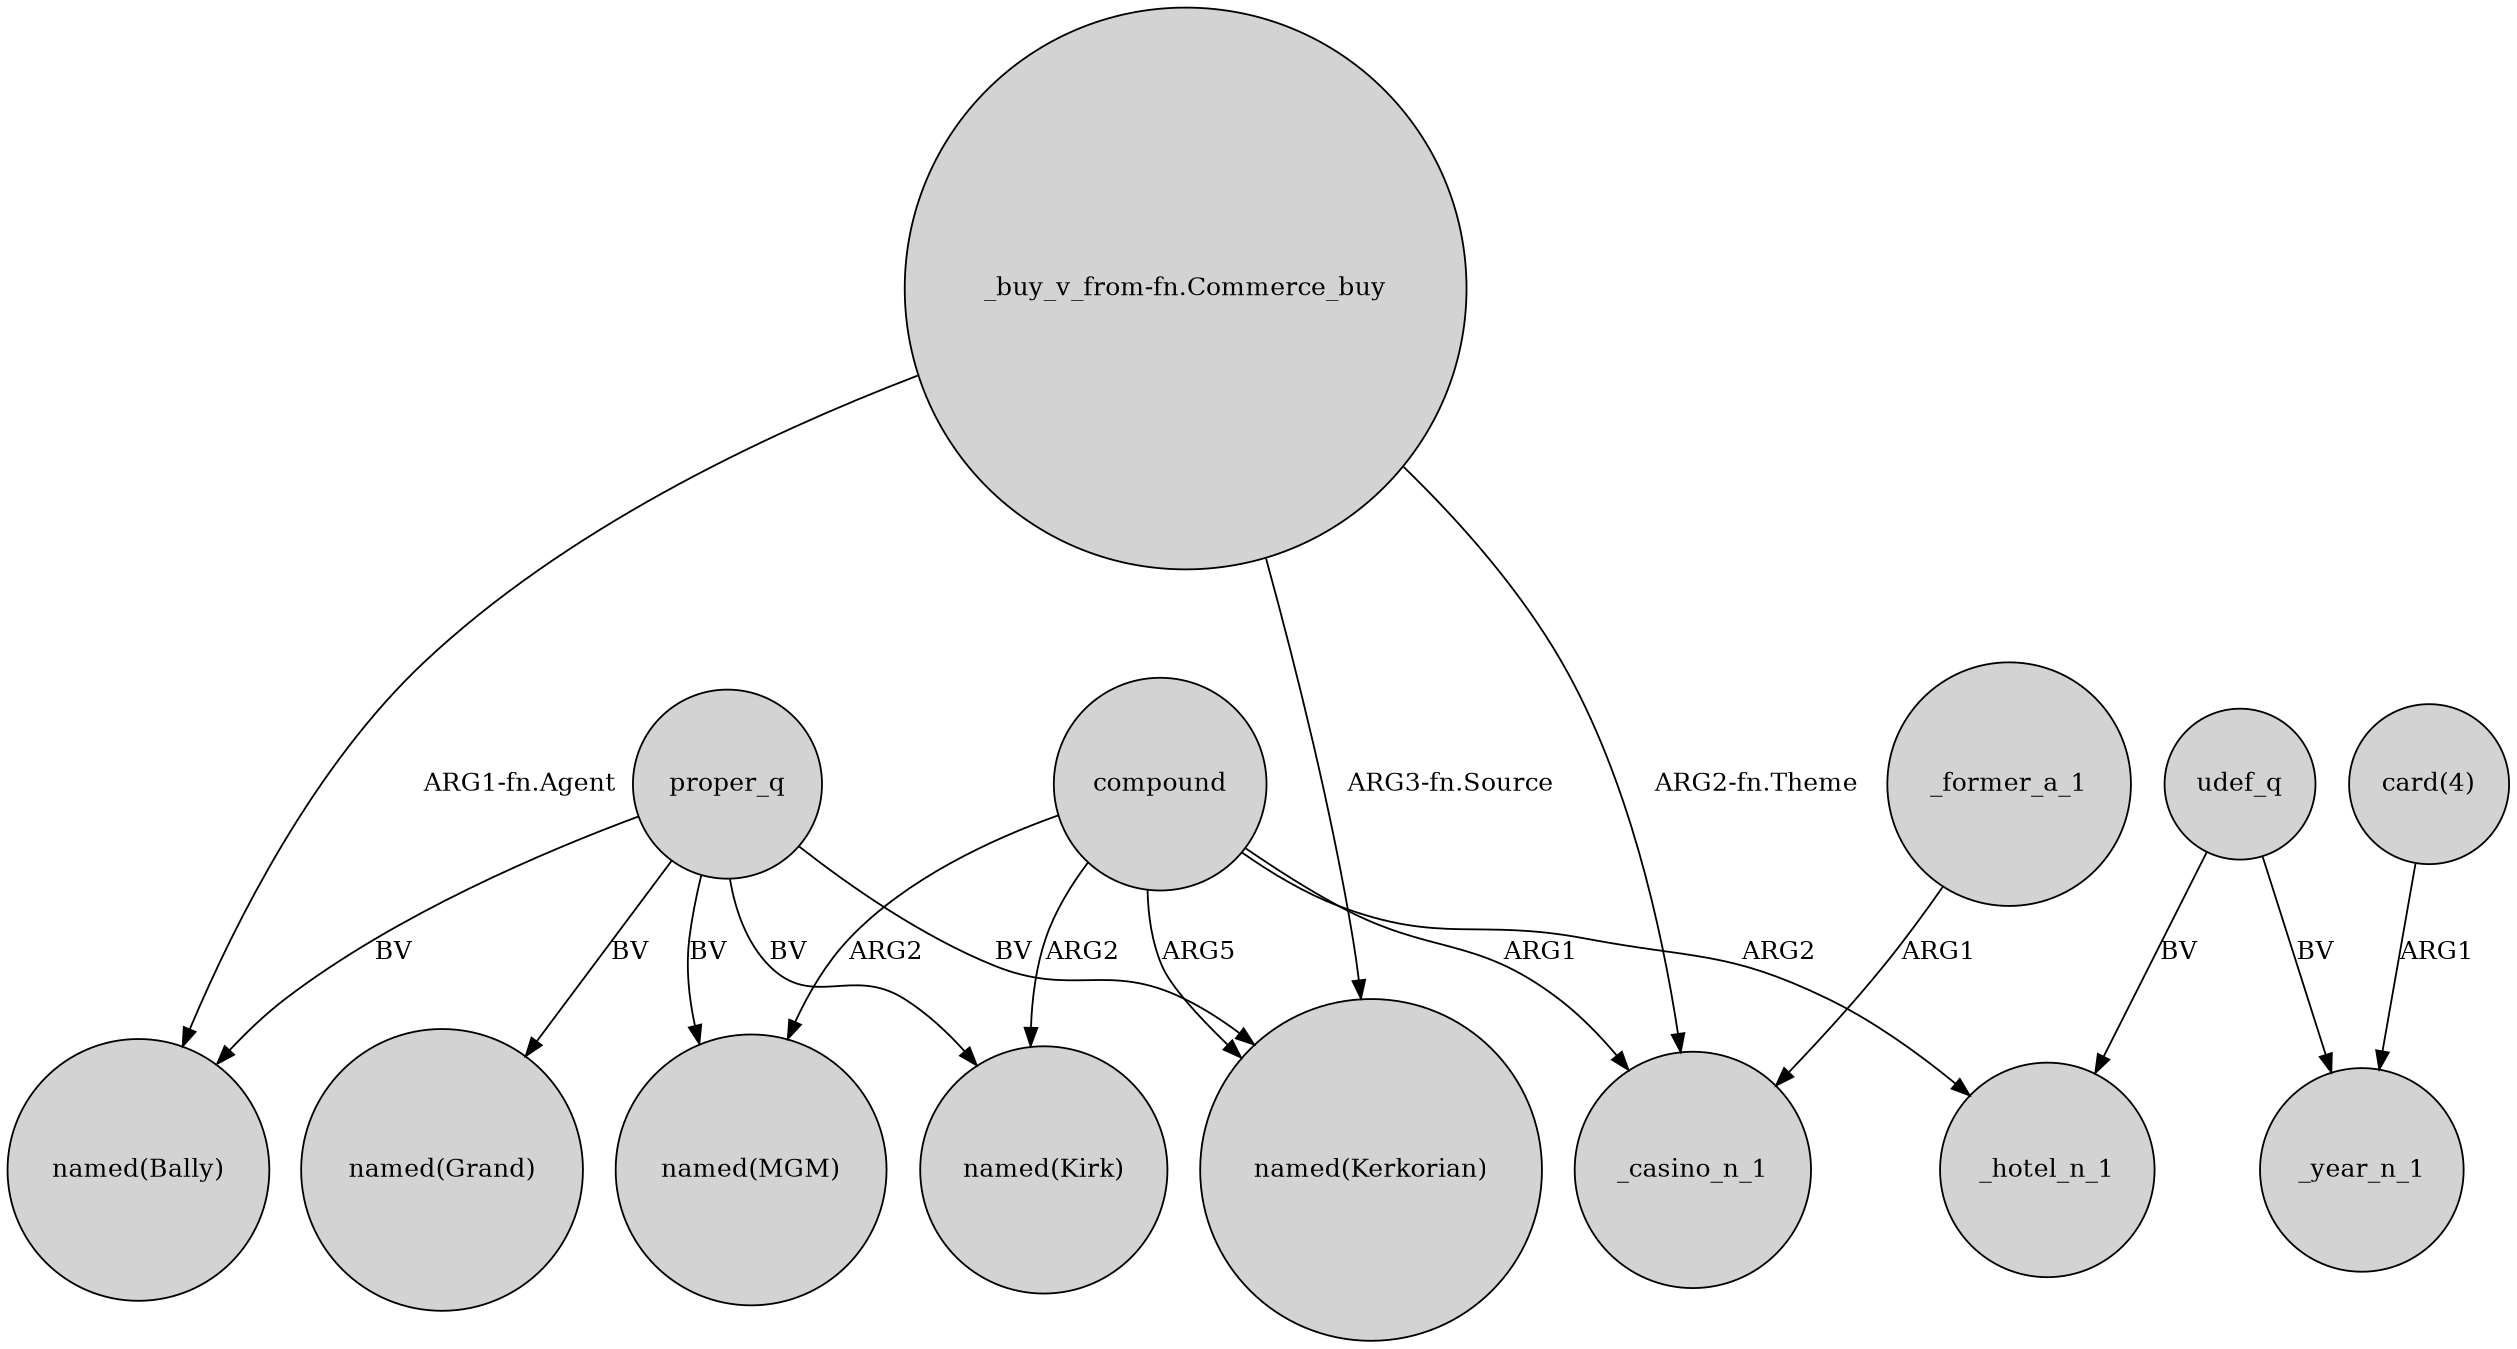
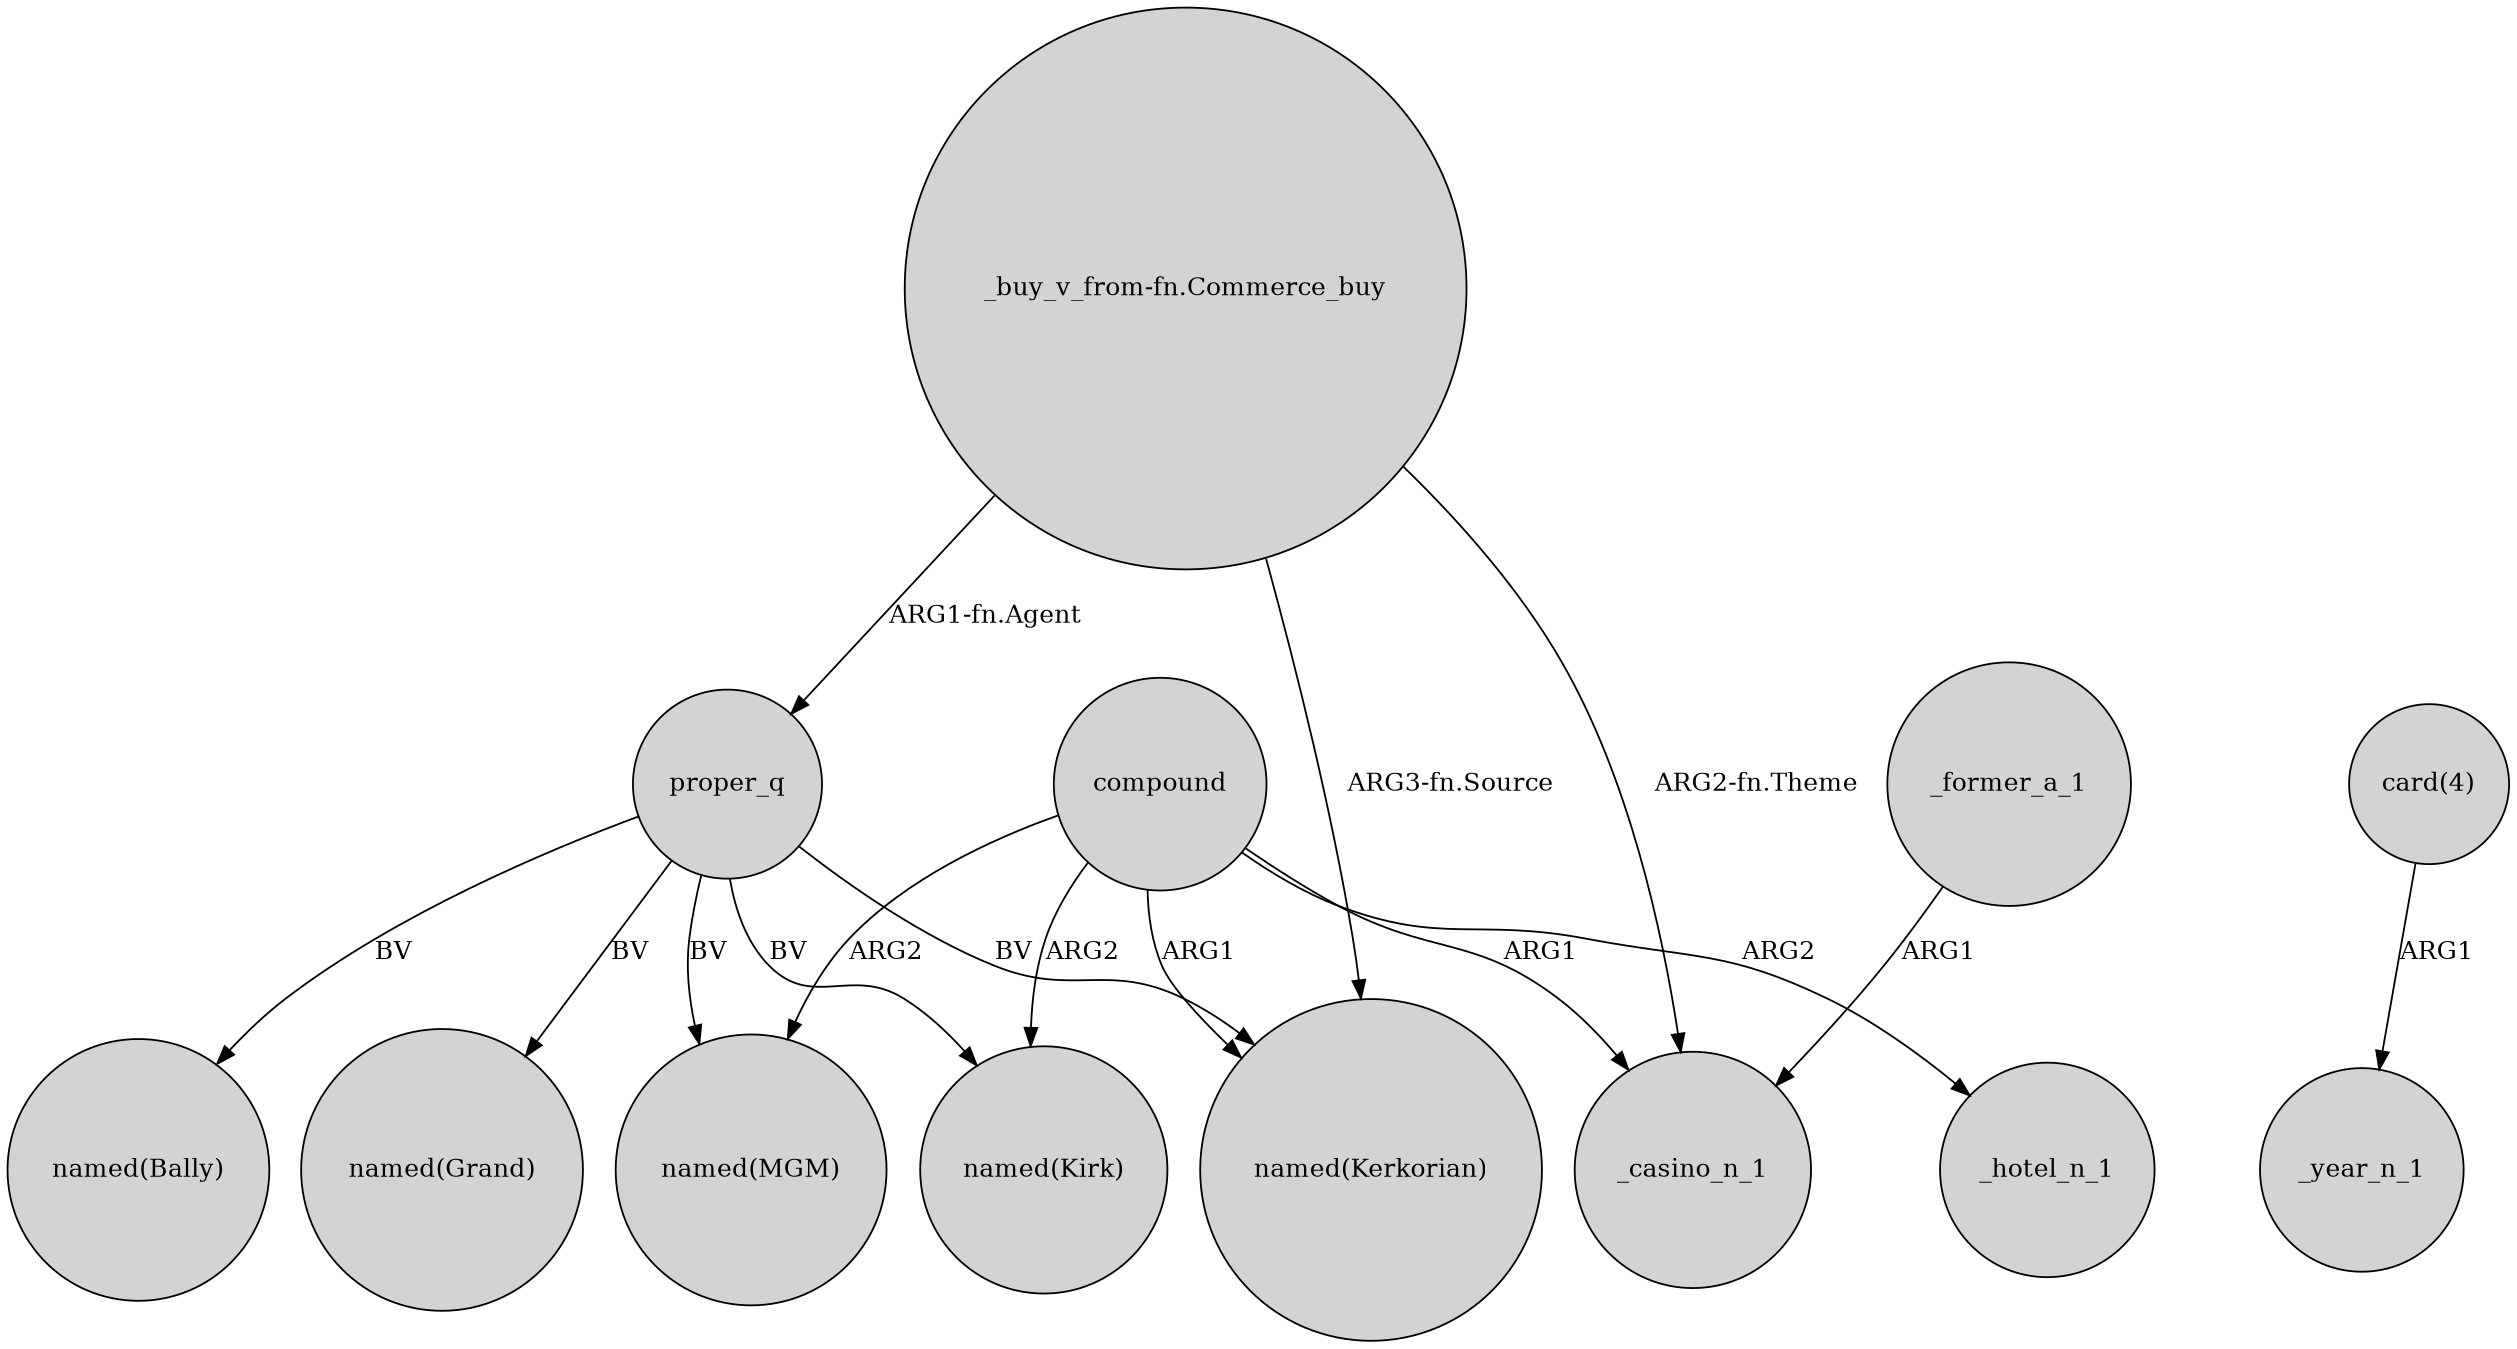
edge "_buy_v_from-fn.Commerce_buy" -> "named(Bally)": now "_buy_v_from-fn.Commerce_buy" -> "proper_q"
node "udef_q": removed
edge "compound" -> "named(Kerkorian)": label "ARG5" -> "ARG1"
